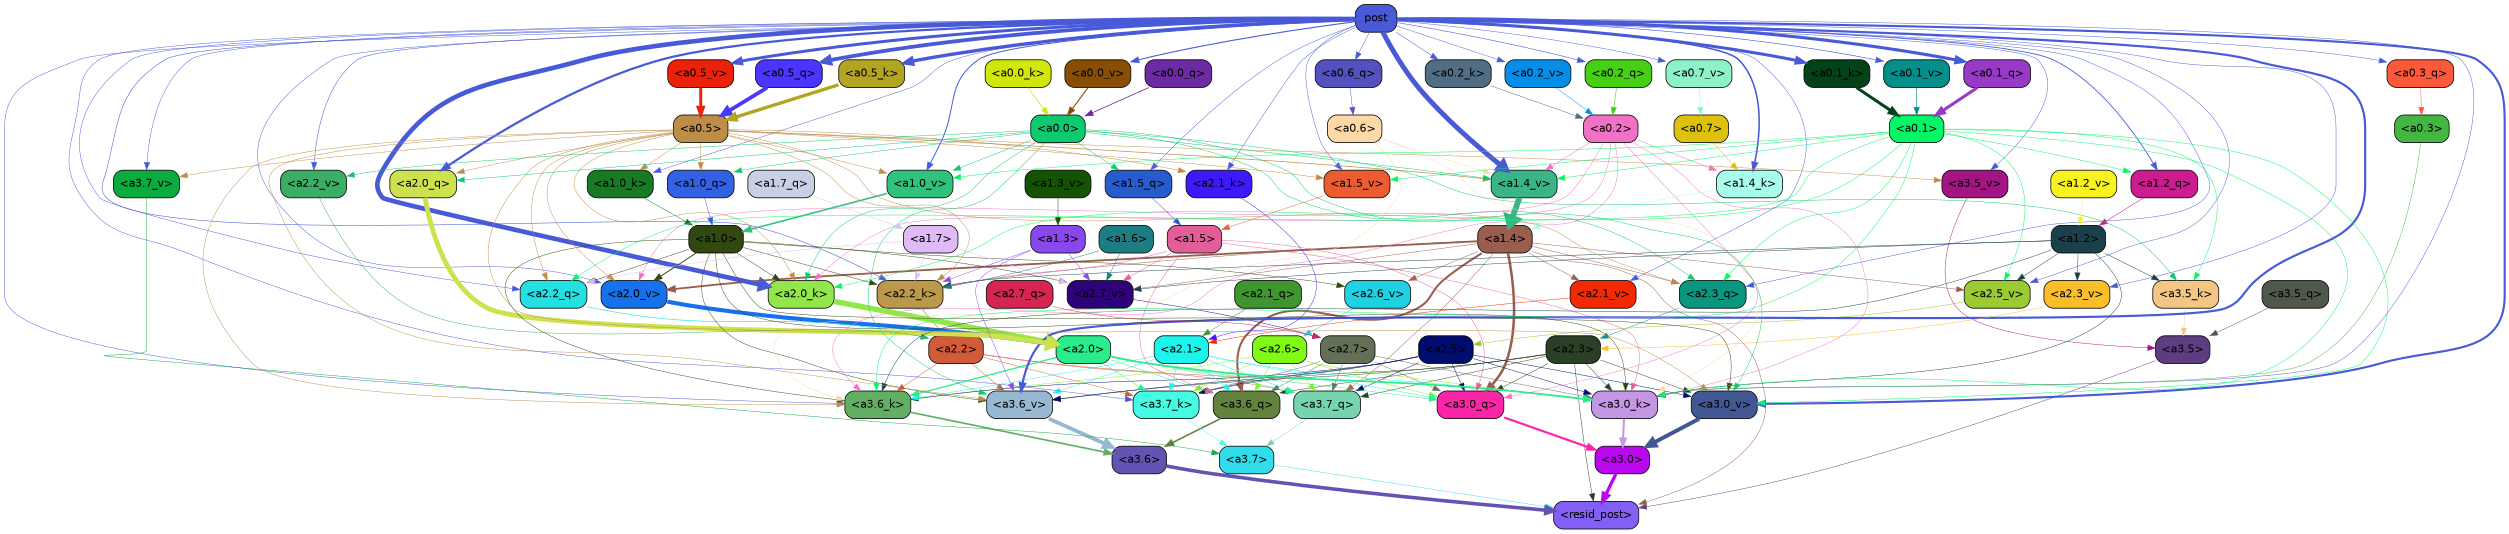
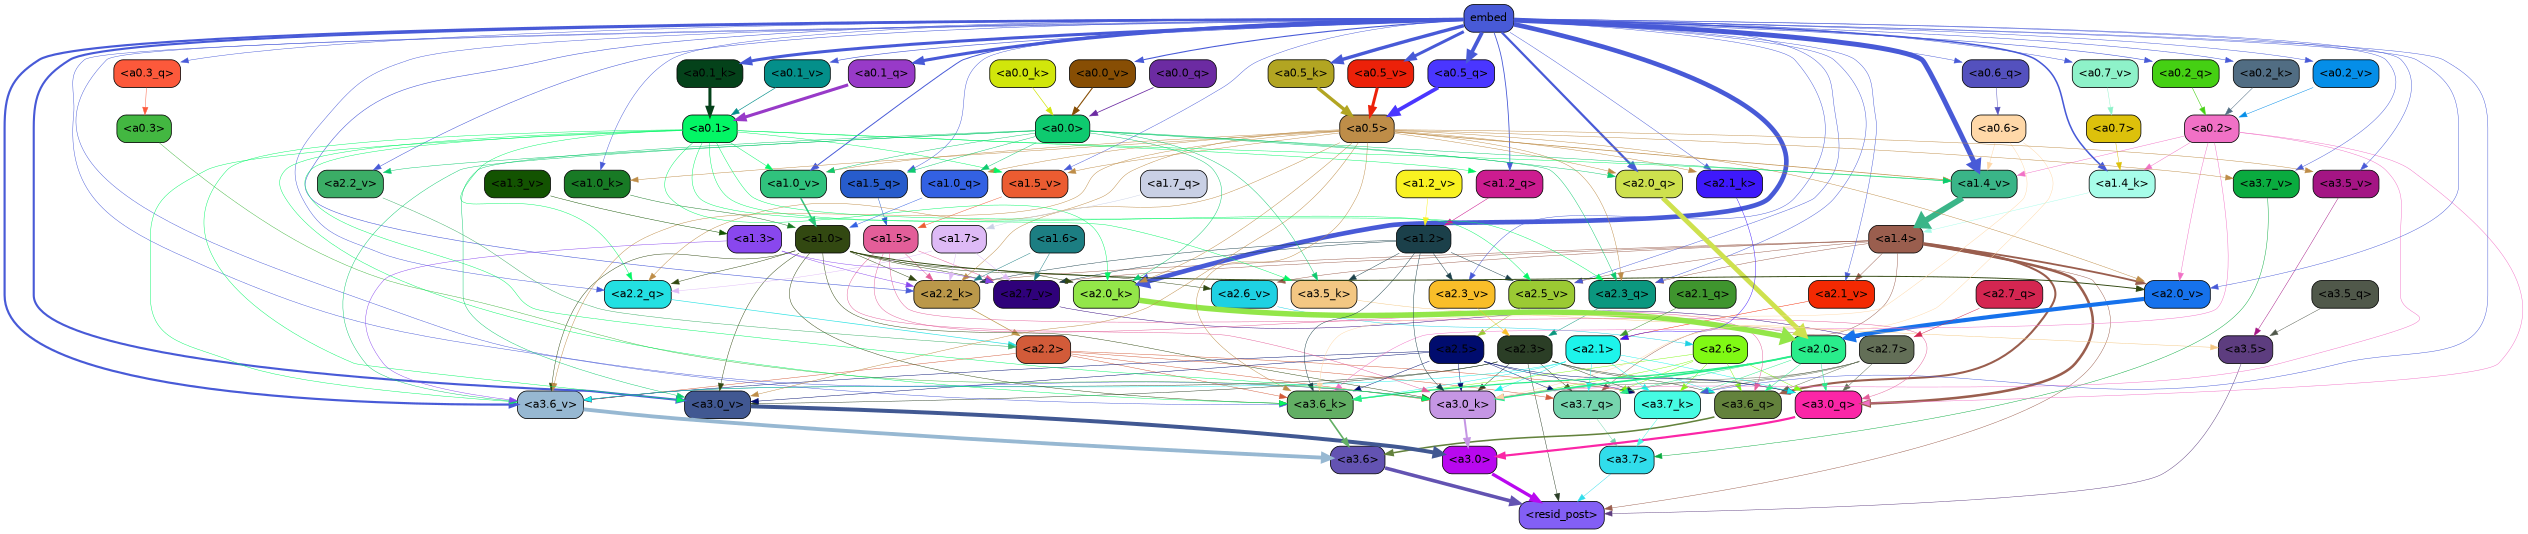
node "post": label "post" -> "embed"
edge "<a0.1>" -> "<a3.6_v>": added
edge "<a0.2>" -> "<a2.0_k>": removed
